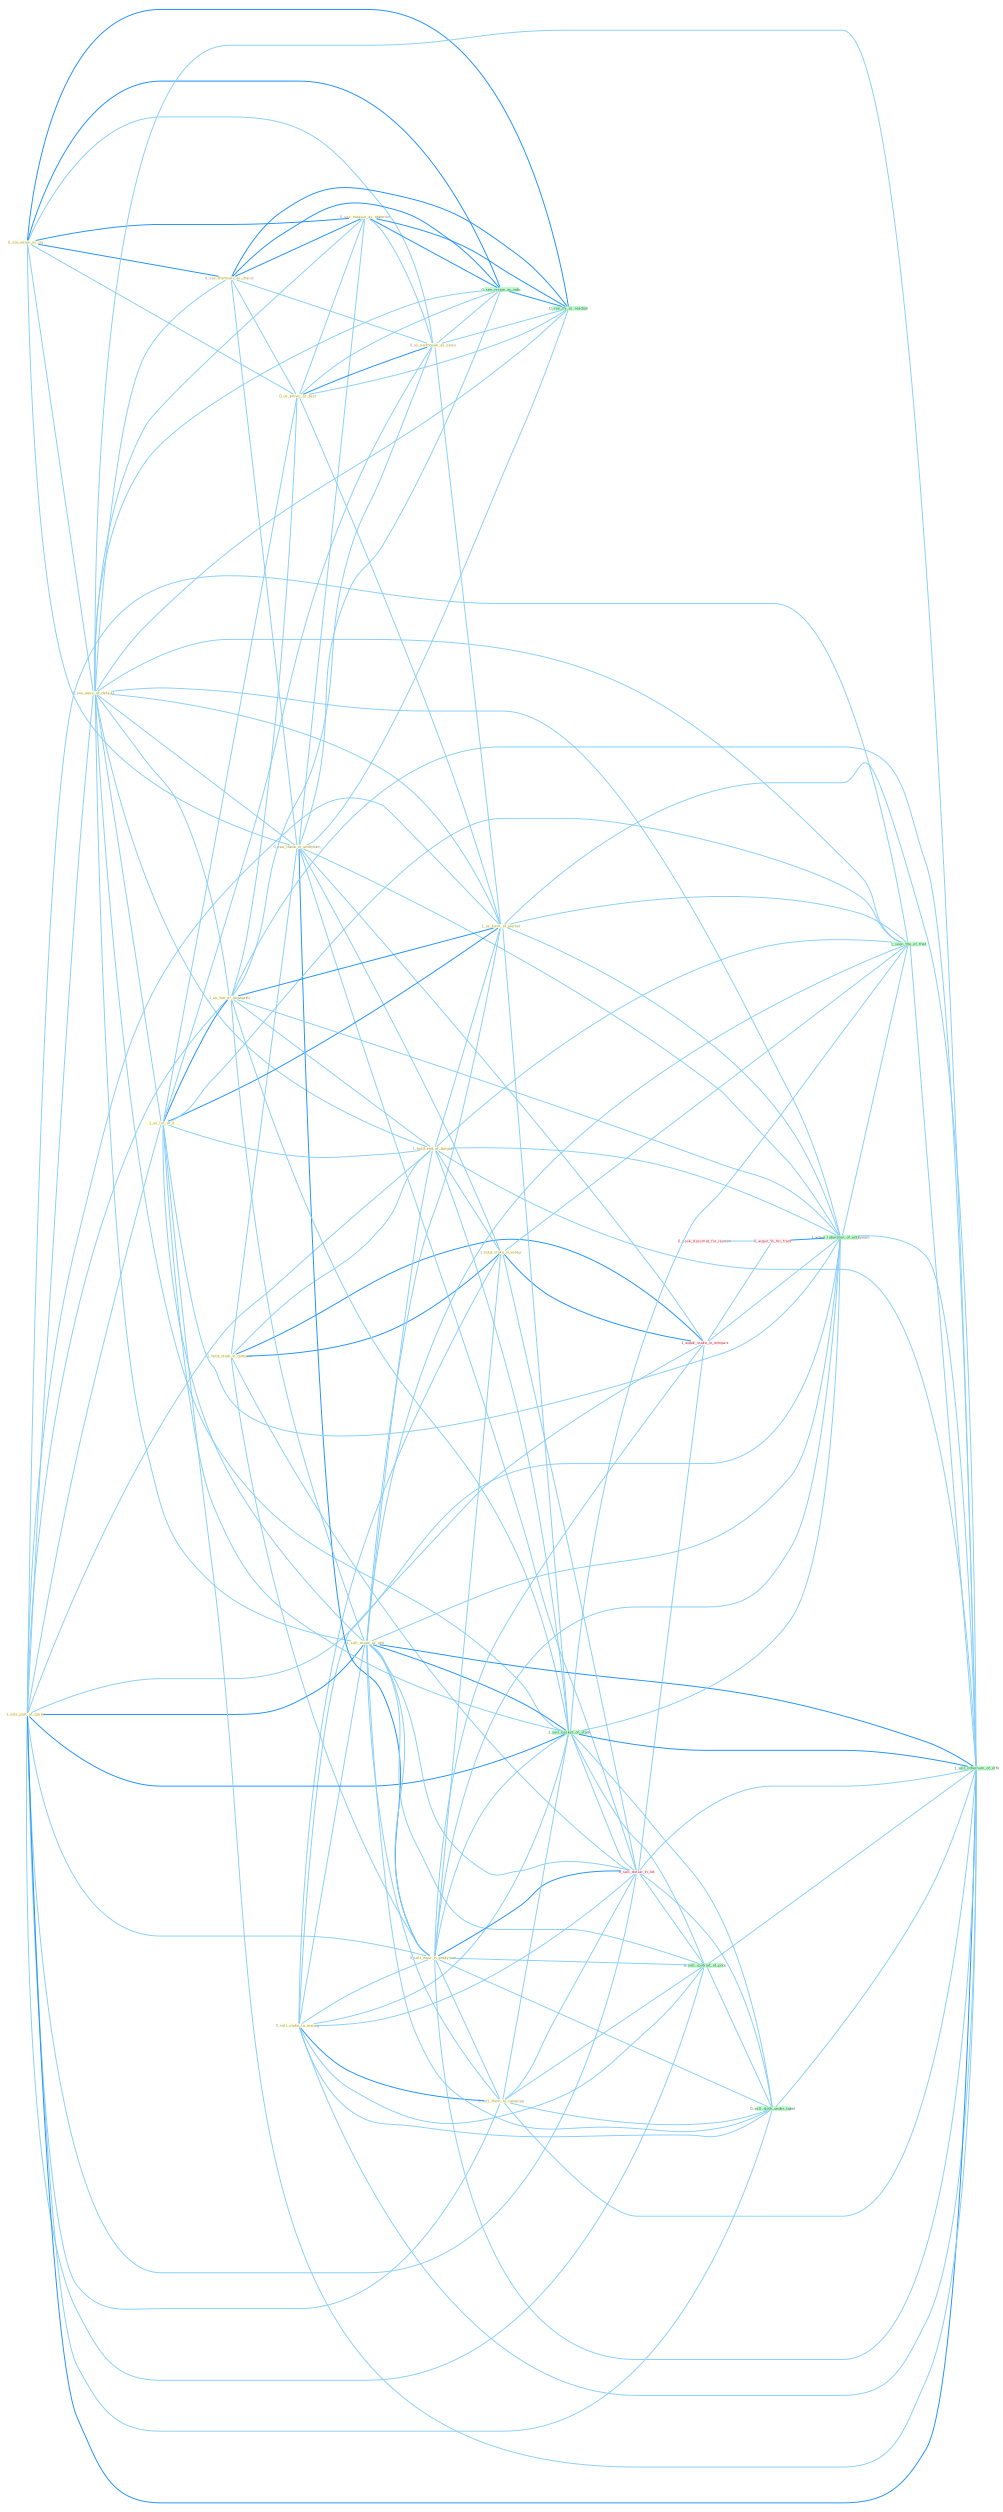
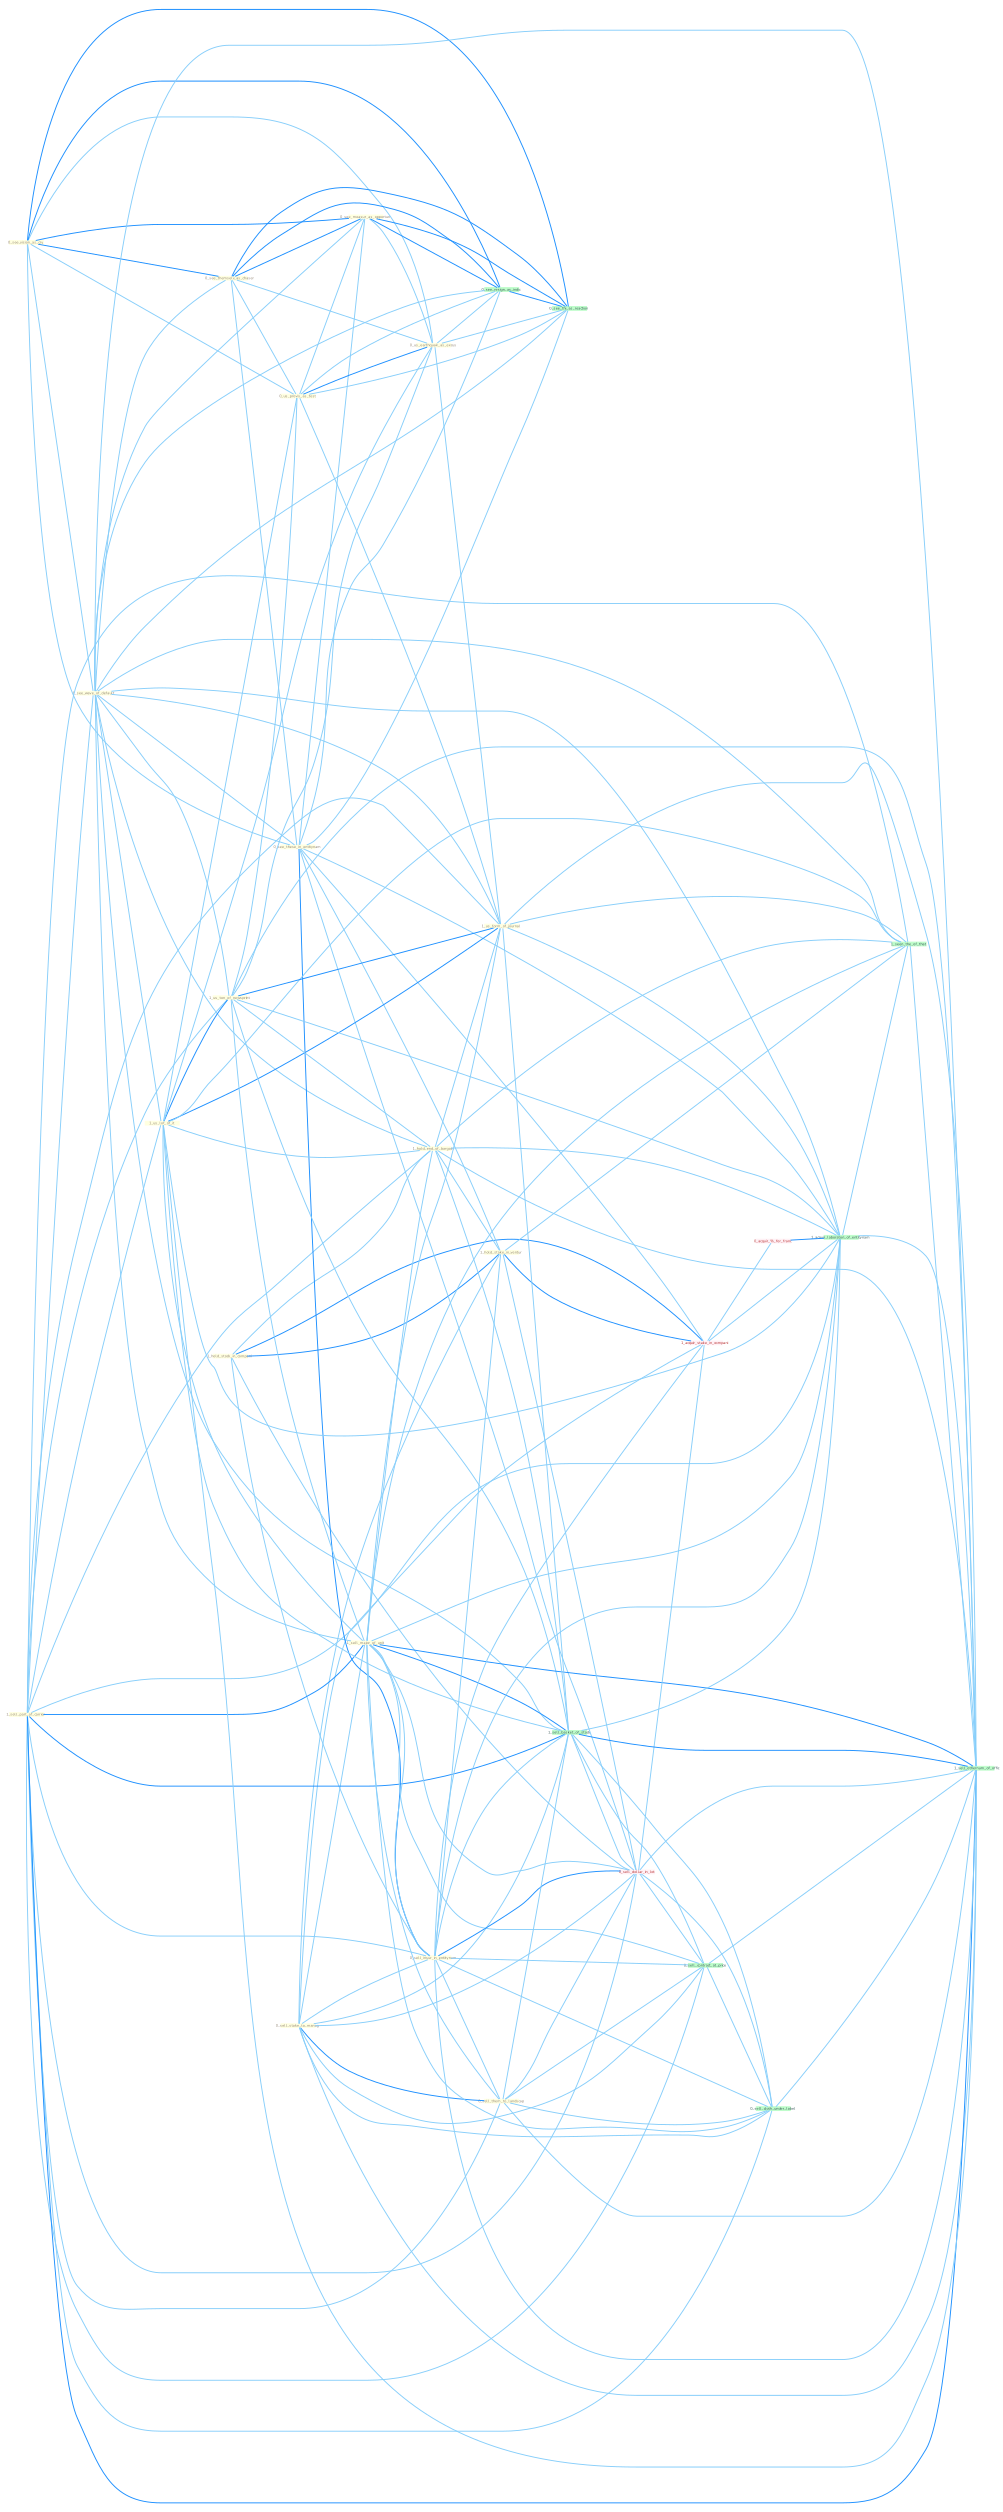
edge "0_see_these_in_entitynam" -- "1_hold_stock_in_compani": removed
node "0_seek_classmat_for_reunion": removed
edge "1_seen_the_of_that" -- "1_sell_basket_of_stock": removed
